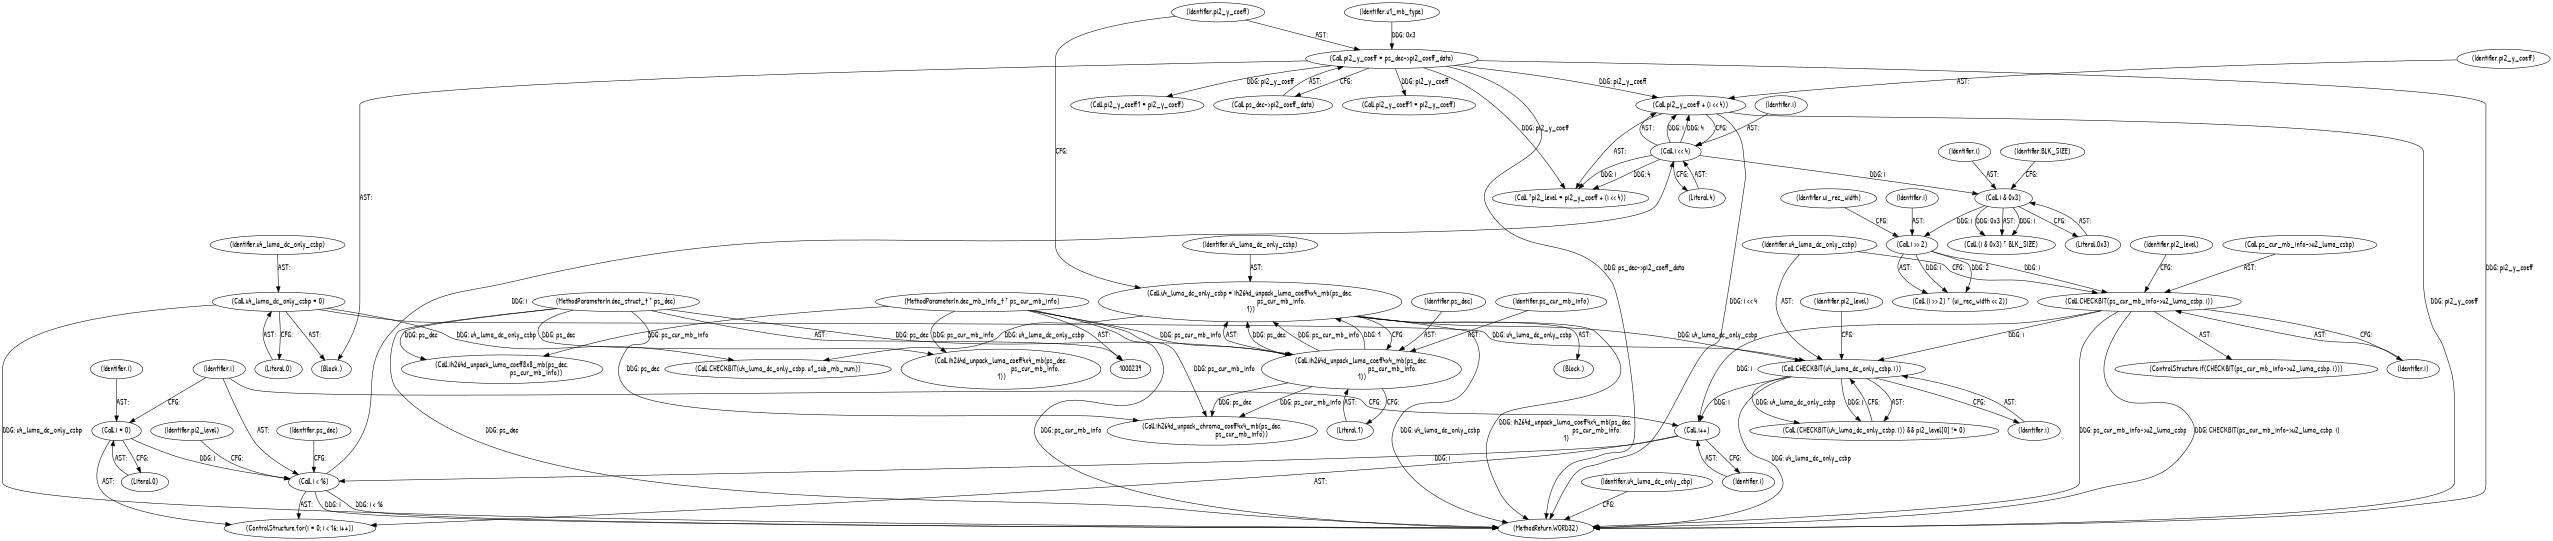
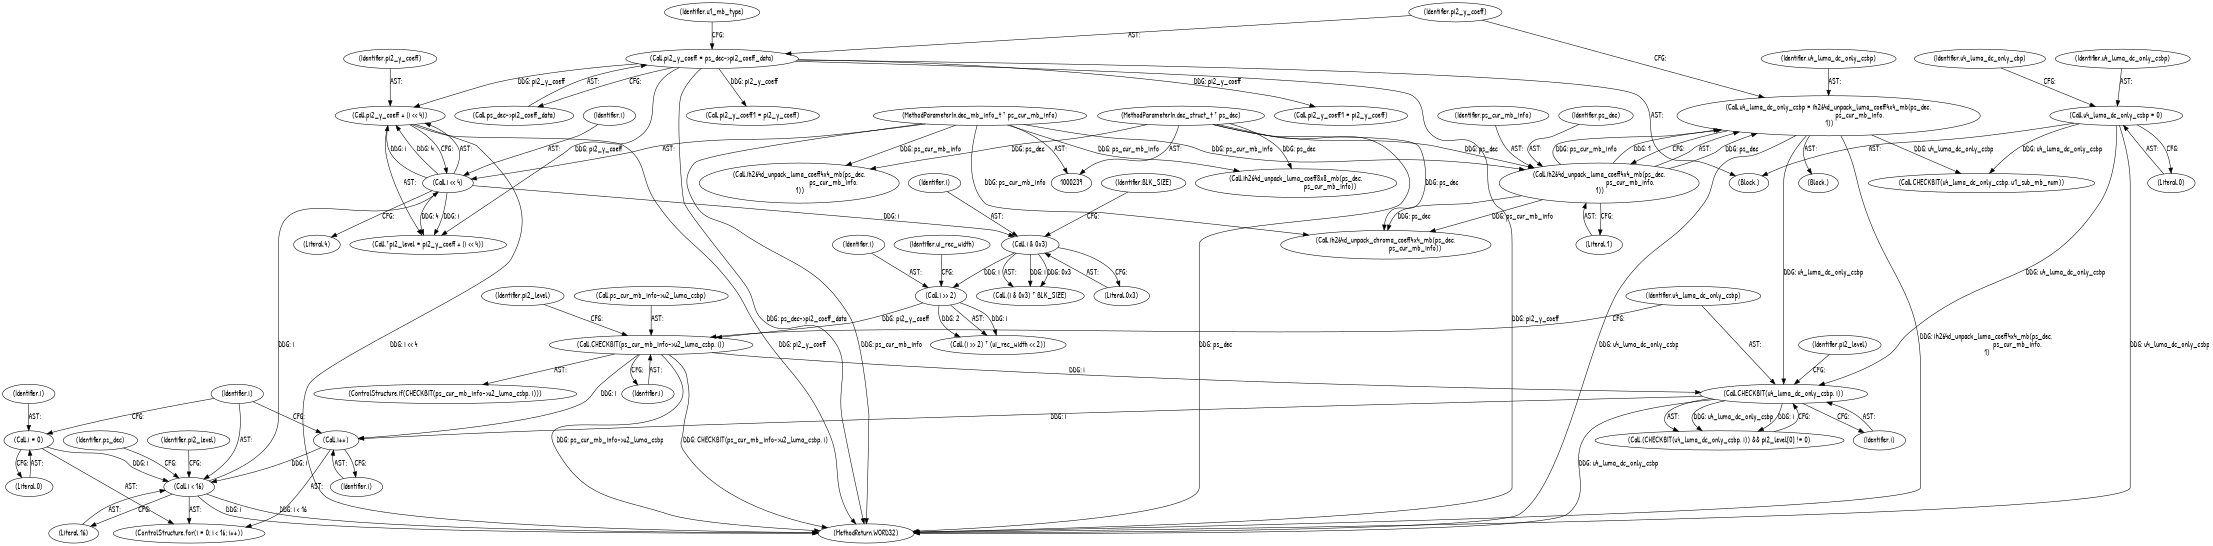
edge "(Identifier,u1_mb_type)" -> "(Call,pi2_y_coeff = ps_dec->pi2_coeff_data)": label "DDG: 0x3" -> "CFG: "
edge "(Literal,4)" -> "(Call,i << 4)": now "(MethodParameterIn,dec_mb_info_t * ps_cur_mb_info)" -> "(Call,i << 4)"
edge "(Call,i >> 2)" -> "(Call,CHECKBIT(ps_cur_mb_info->u2_luma_csbp, i))": label "DDG: i" -> "DDG: pi2_y_coeff"
edge "(Identifier,u4_luma_dc_only_cbp)" -> "(MethodReturn,WORD32)": now "(Identifier,u4_luma_dc_only_cbp)" -> "(Call,u4_luma_dc_only_csbp = 0)"
node "(Literal,16)": added
